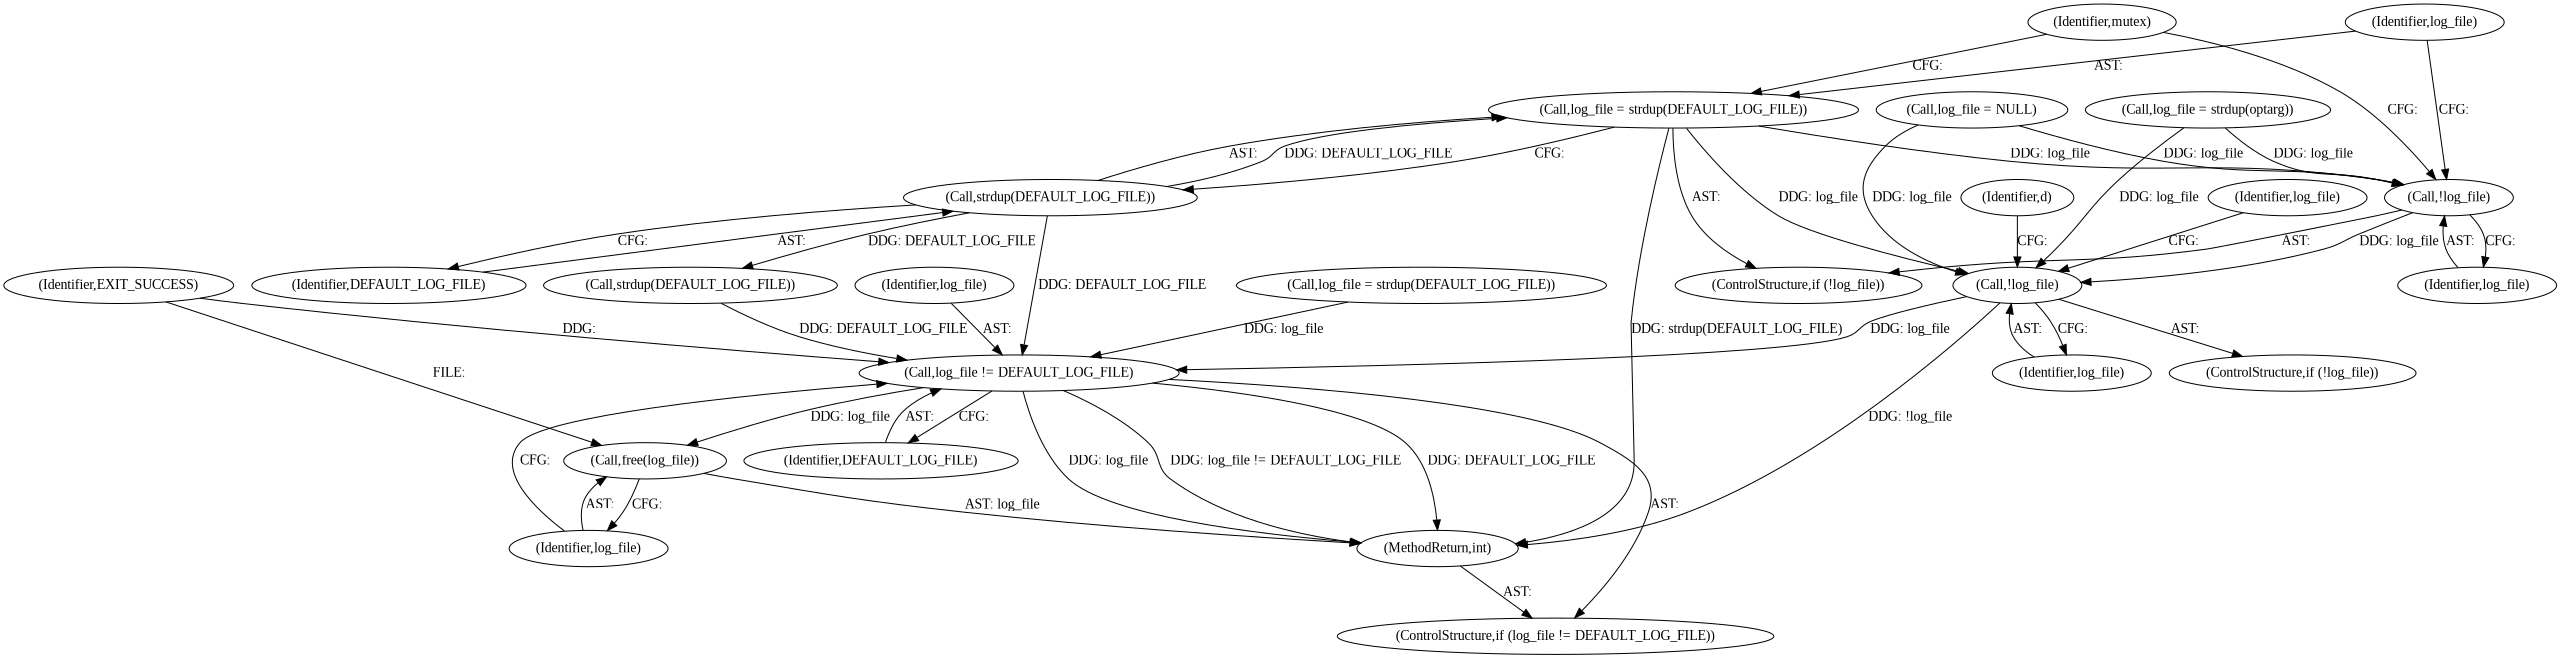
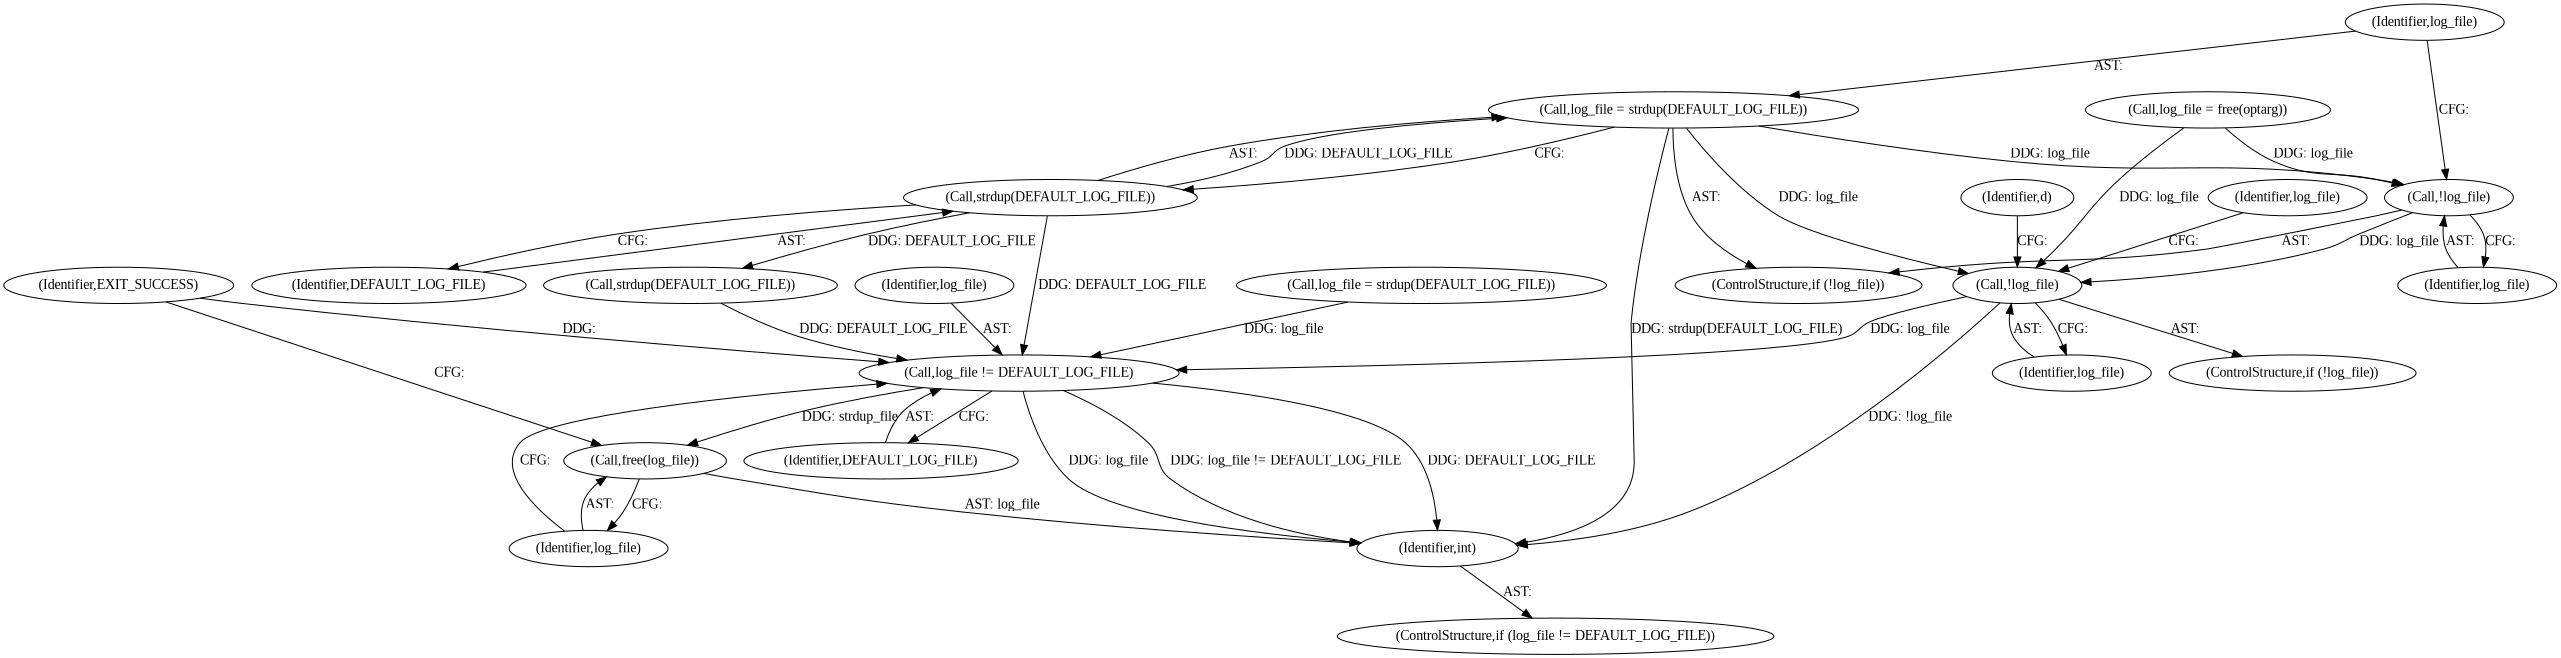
node "(Identifier,mutex)": removed
node "(Call,log_file = NULL)": removed
node "(Call,log_file = strdup(optarg))": label "(Call,log_file = strdup(optarg))" -> "(Call,log_file = free(optarg))"
edge "(Identifier,EXIT_SUCCESS)" -> "(Call,free(log_file))": label "FILE: " -> "CFG: "
edge "(Call,log_file != DEFAULT_LOG_FILE)" -> "(ControlStructure,if (log_file != DEFAULT_LOG_FILE))": removed, label "AST:"
edge "(Call,log_file != DEFAULT_LOG_FILE)" -> "(Call,free(log_file))": label "DDG: log_file" -> "DDG: strdup_file"
node "(MethodReturn,int)": label "(MethodReturn,int)" -> "(Identifier,int)"
